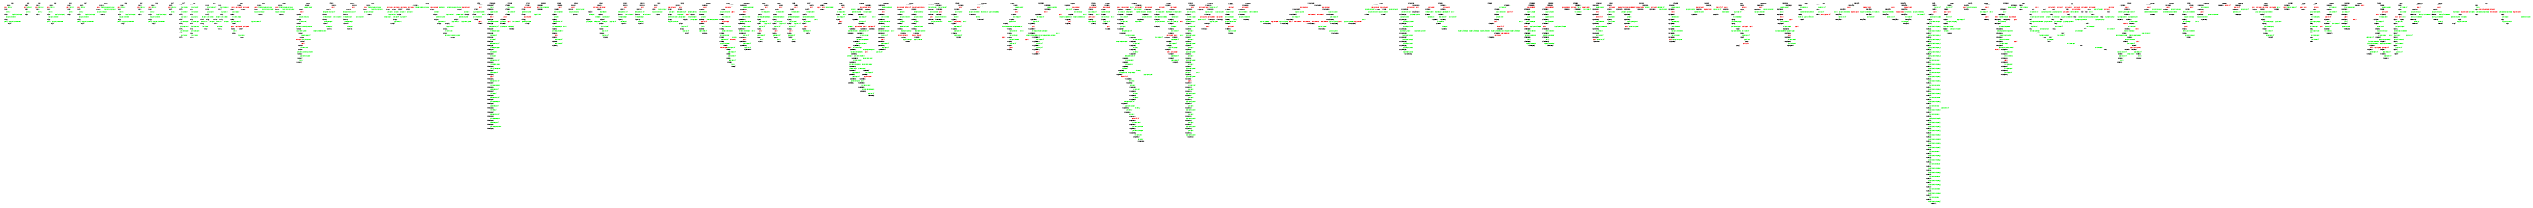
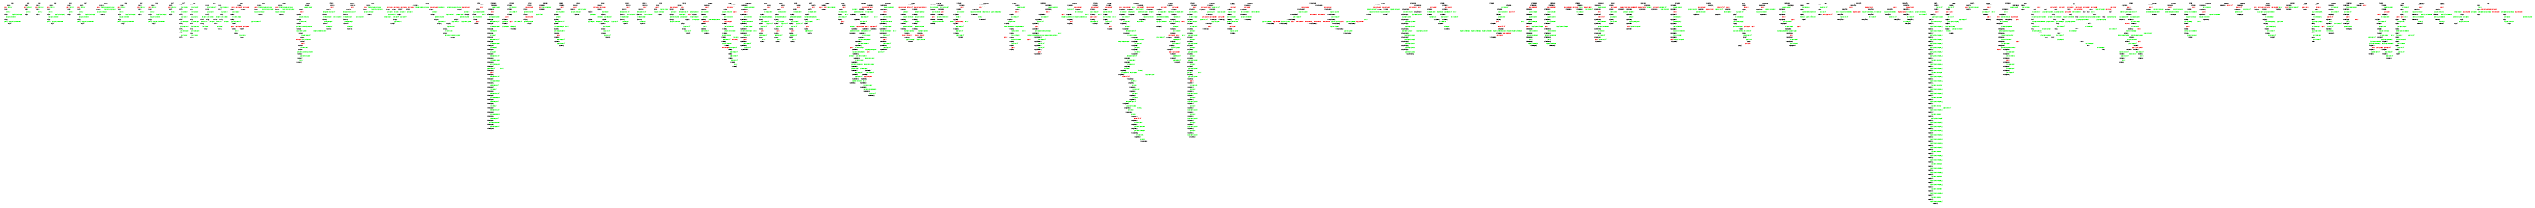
edge "M04_KEYCLAMP_28" -> "M04_KEYCLAMP_29": added, label "HANDOFF(WOBJECT,(null))"
